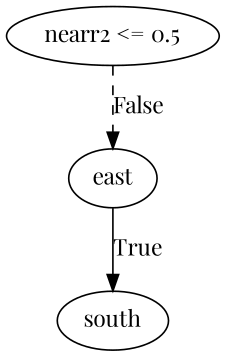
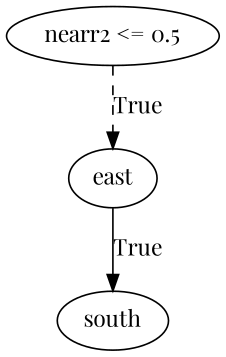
edge "nearr2 <= 0.5" -> "east": label "False" -> "True"
